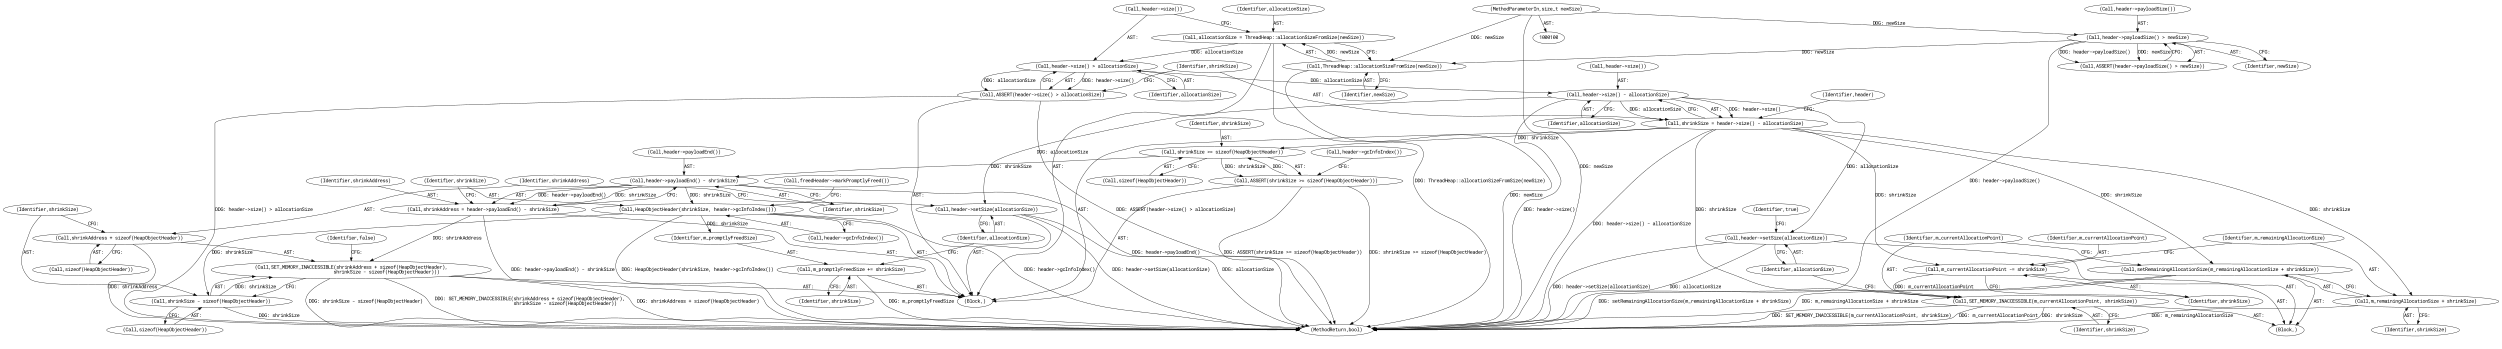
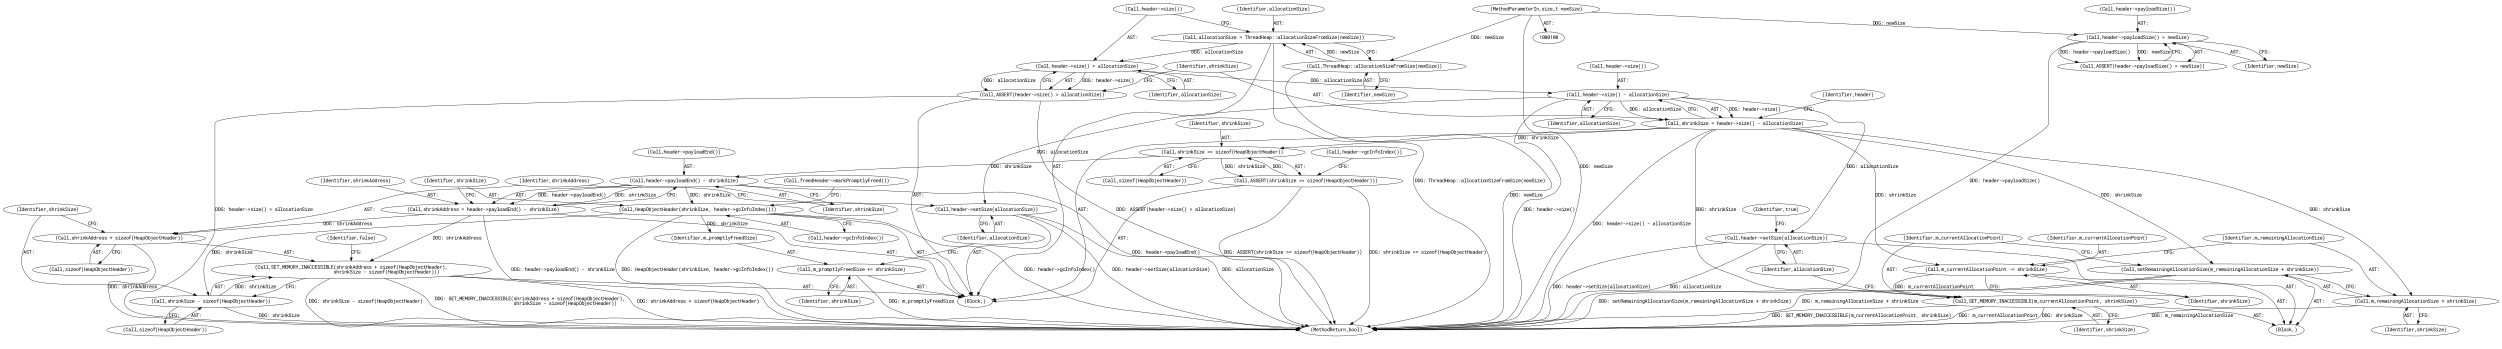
edge "(Call,header->payloadSize() > newSize)" -> "(Call,ThreadHeap::allocationSizeFromSize(newSize))": removed, label "DDG: newSize"
edge "(Call,shrinkAddress = header->payloadEnd() - shrinkSize)" -> "(Call,shrinkAddress + sizeof(HeapObjectHeader))": added, label "DDG: shrinkAddress"
